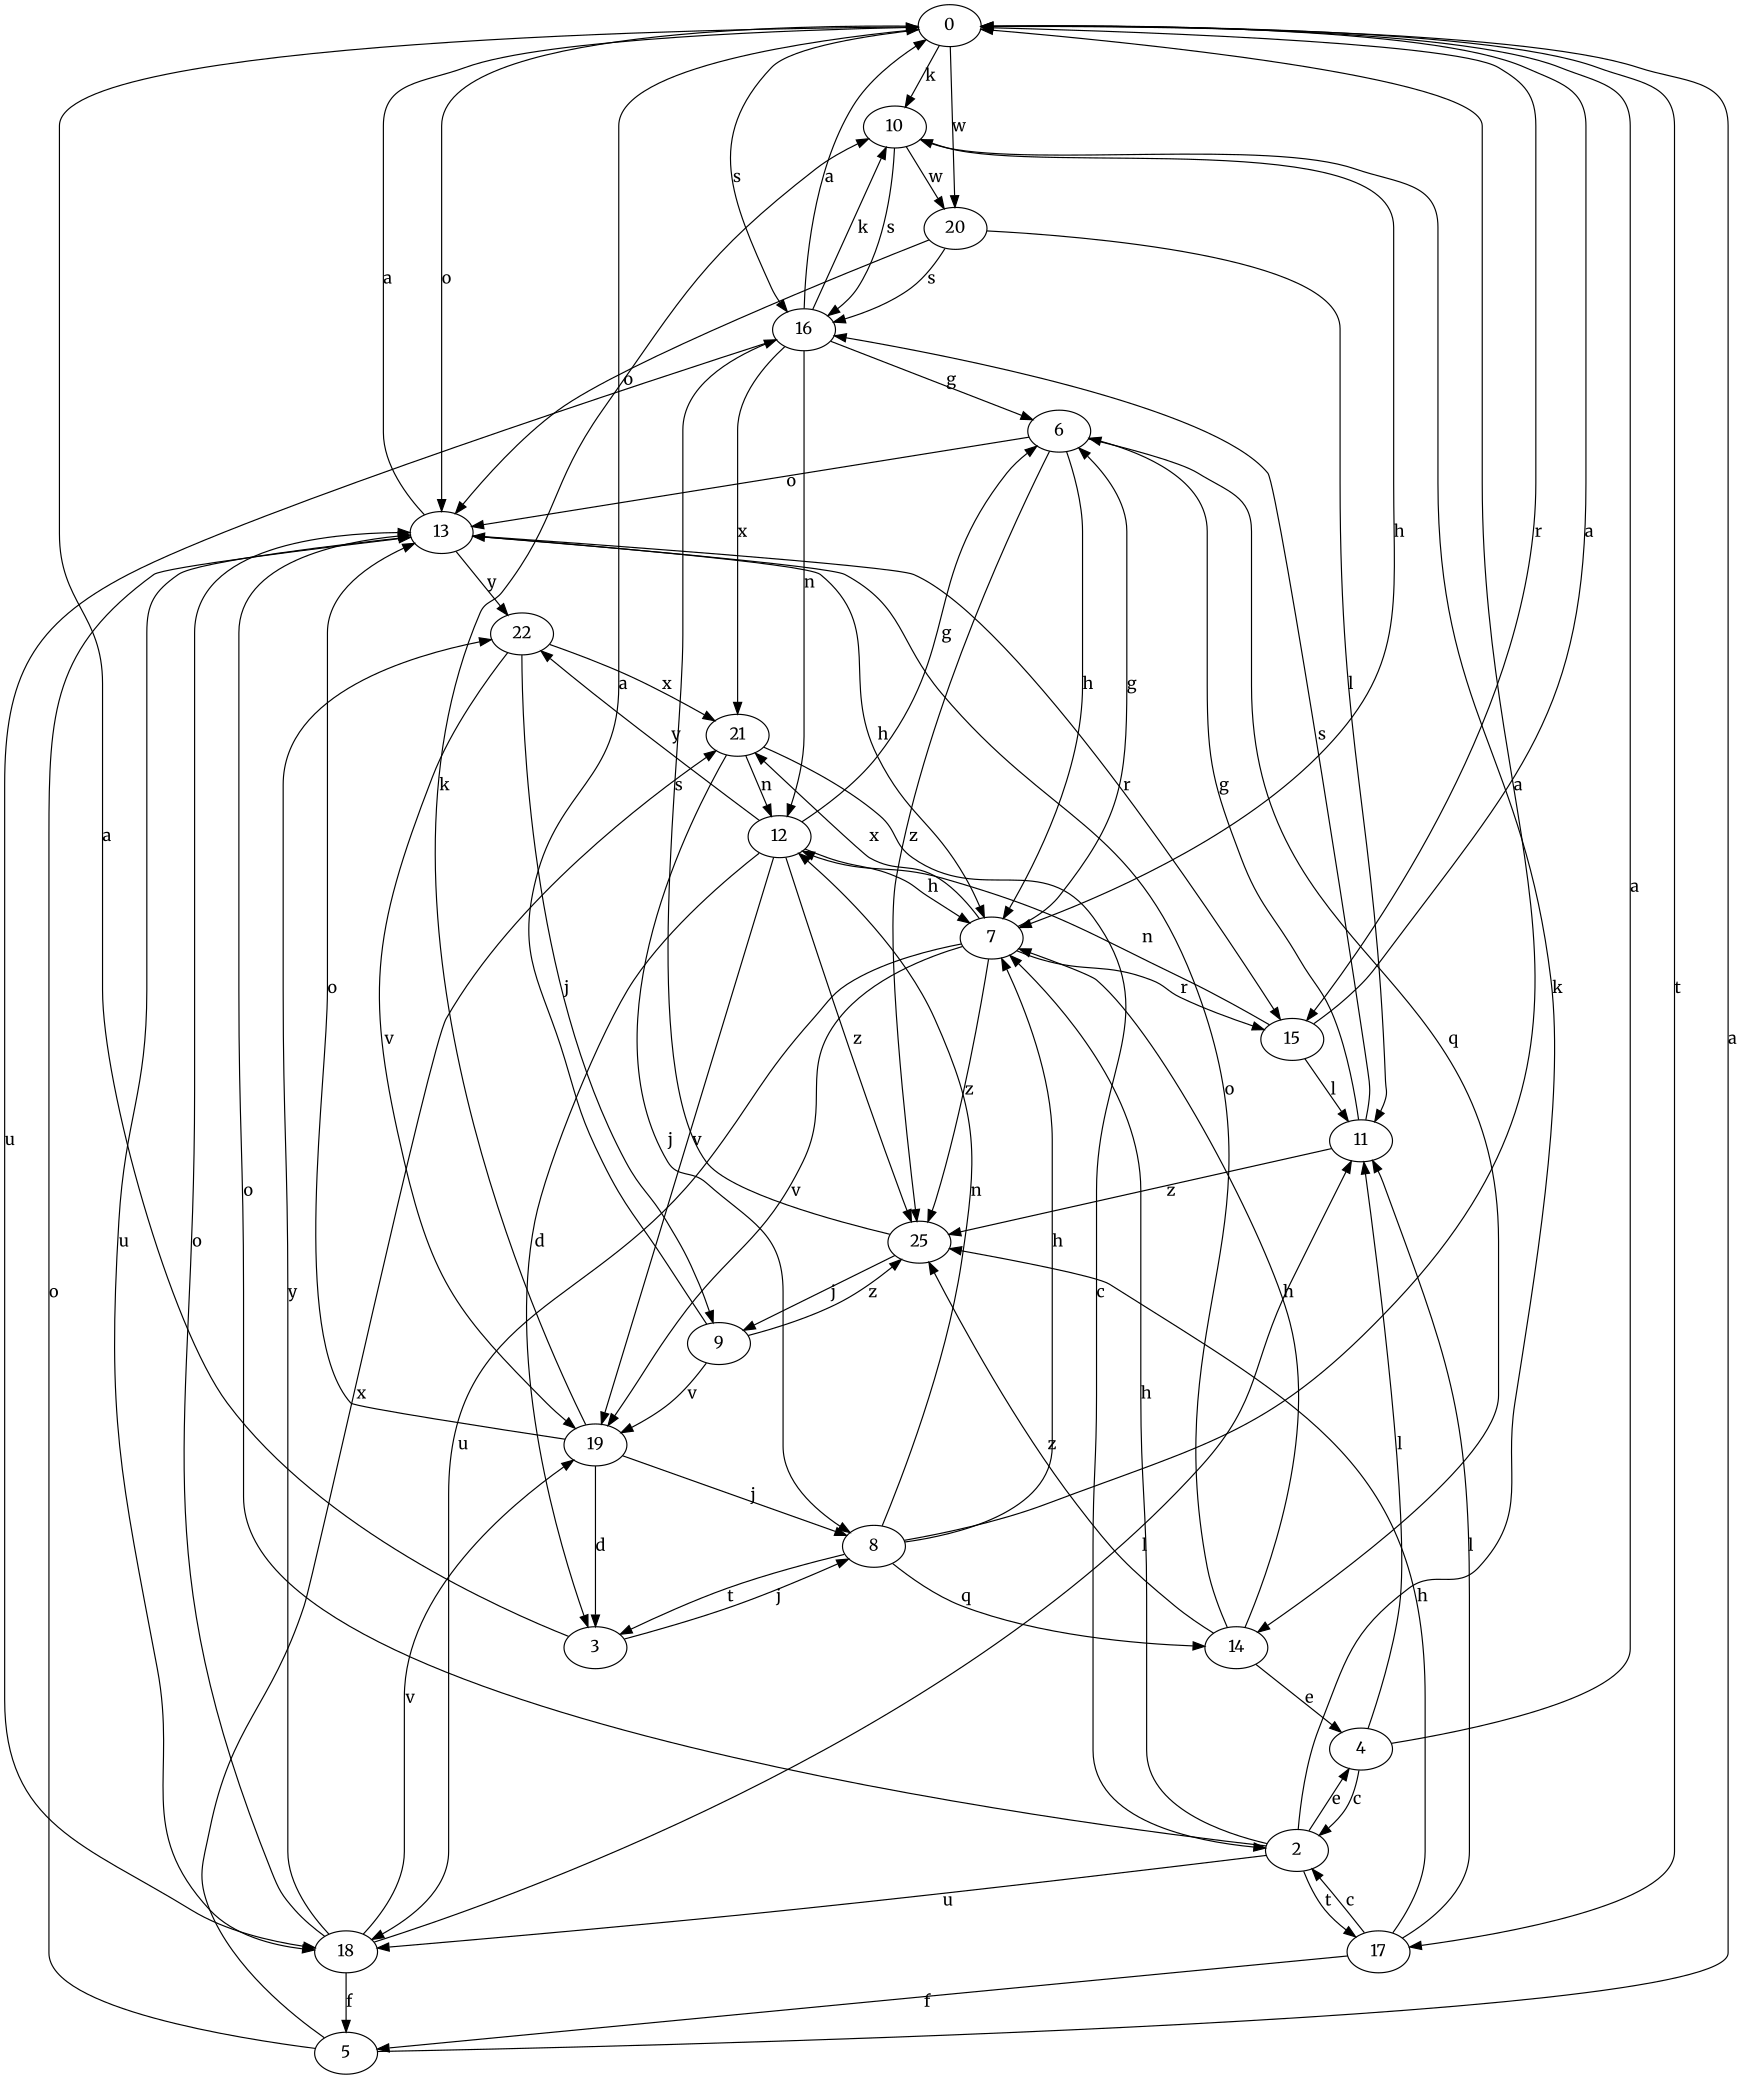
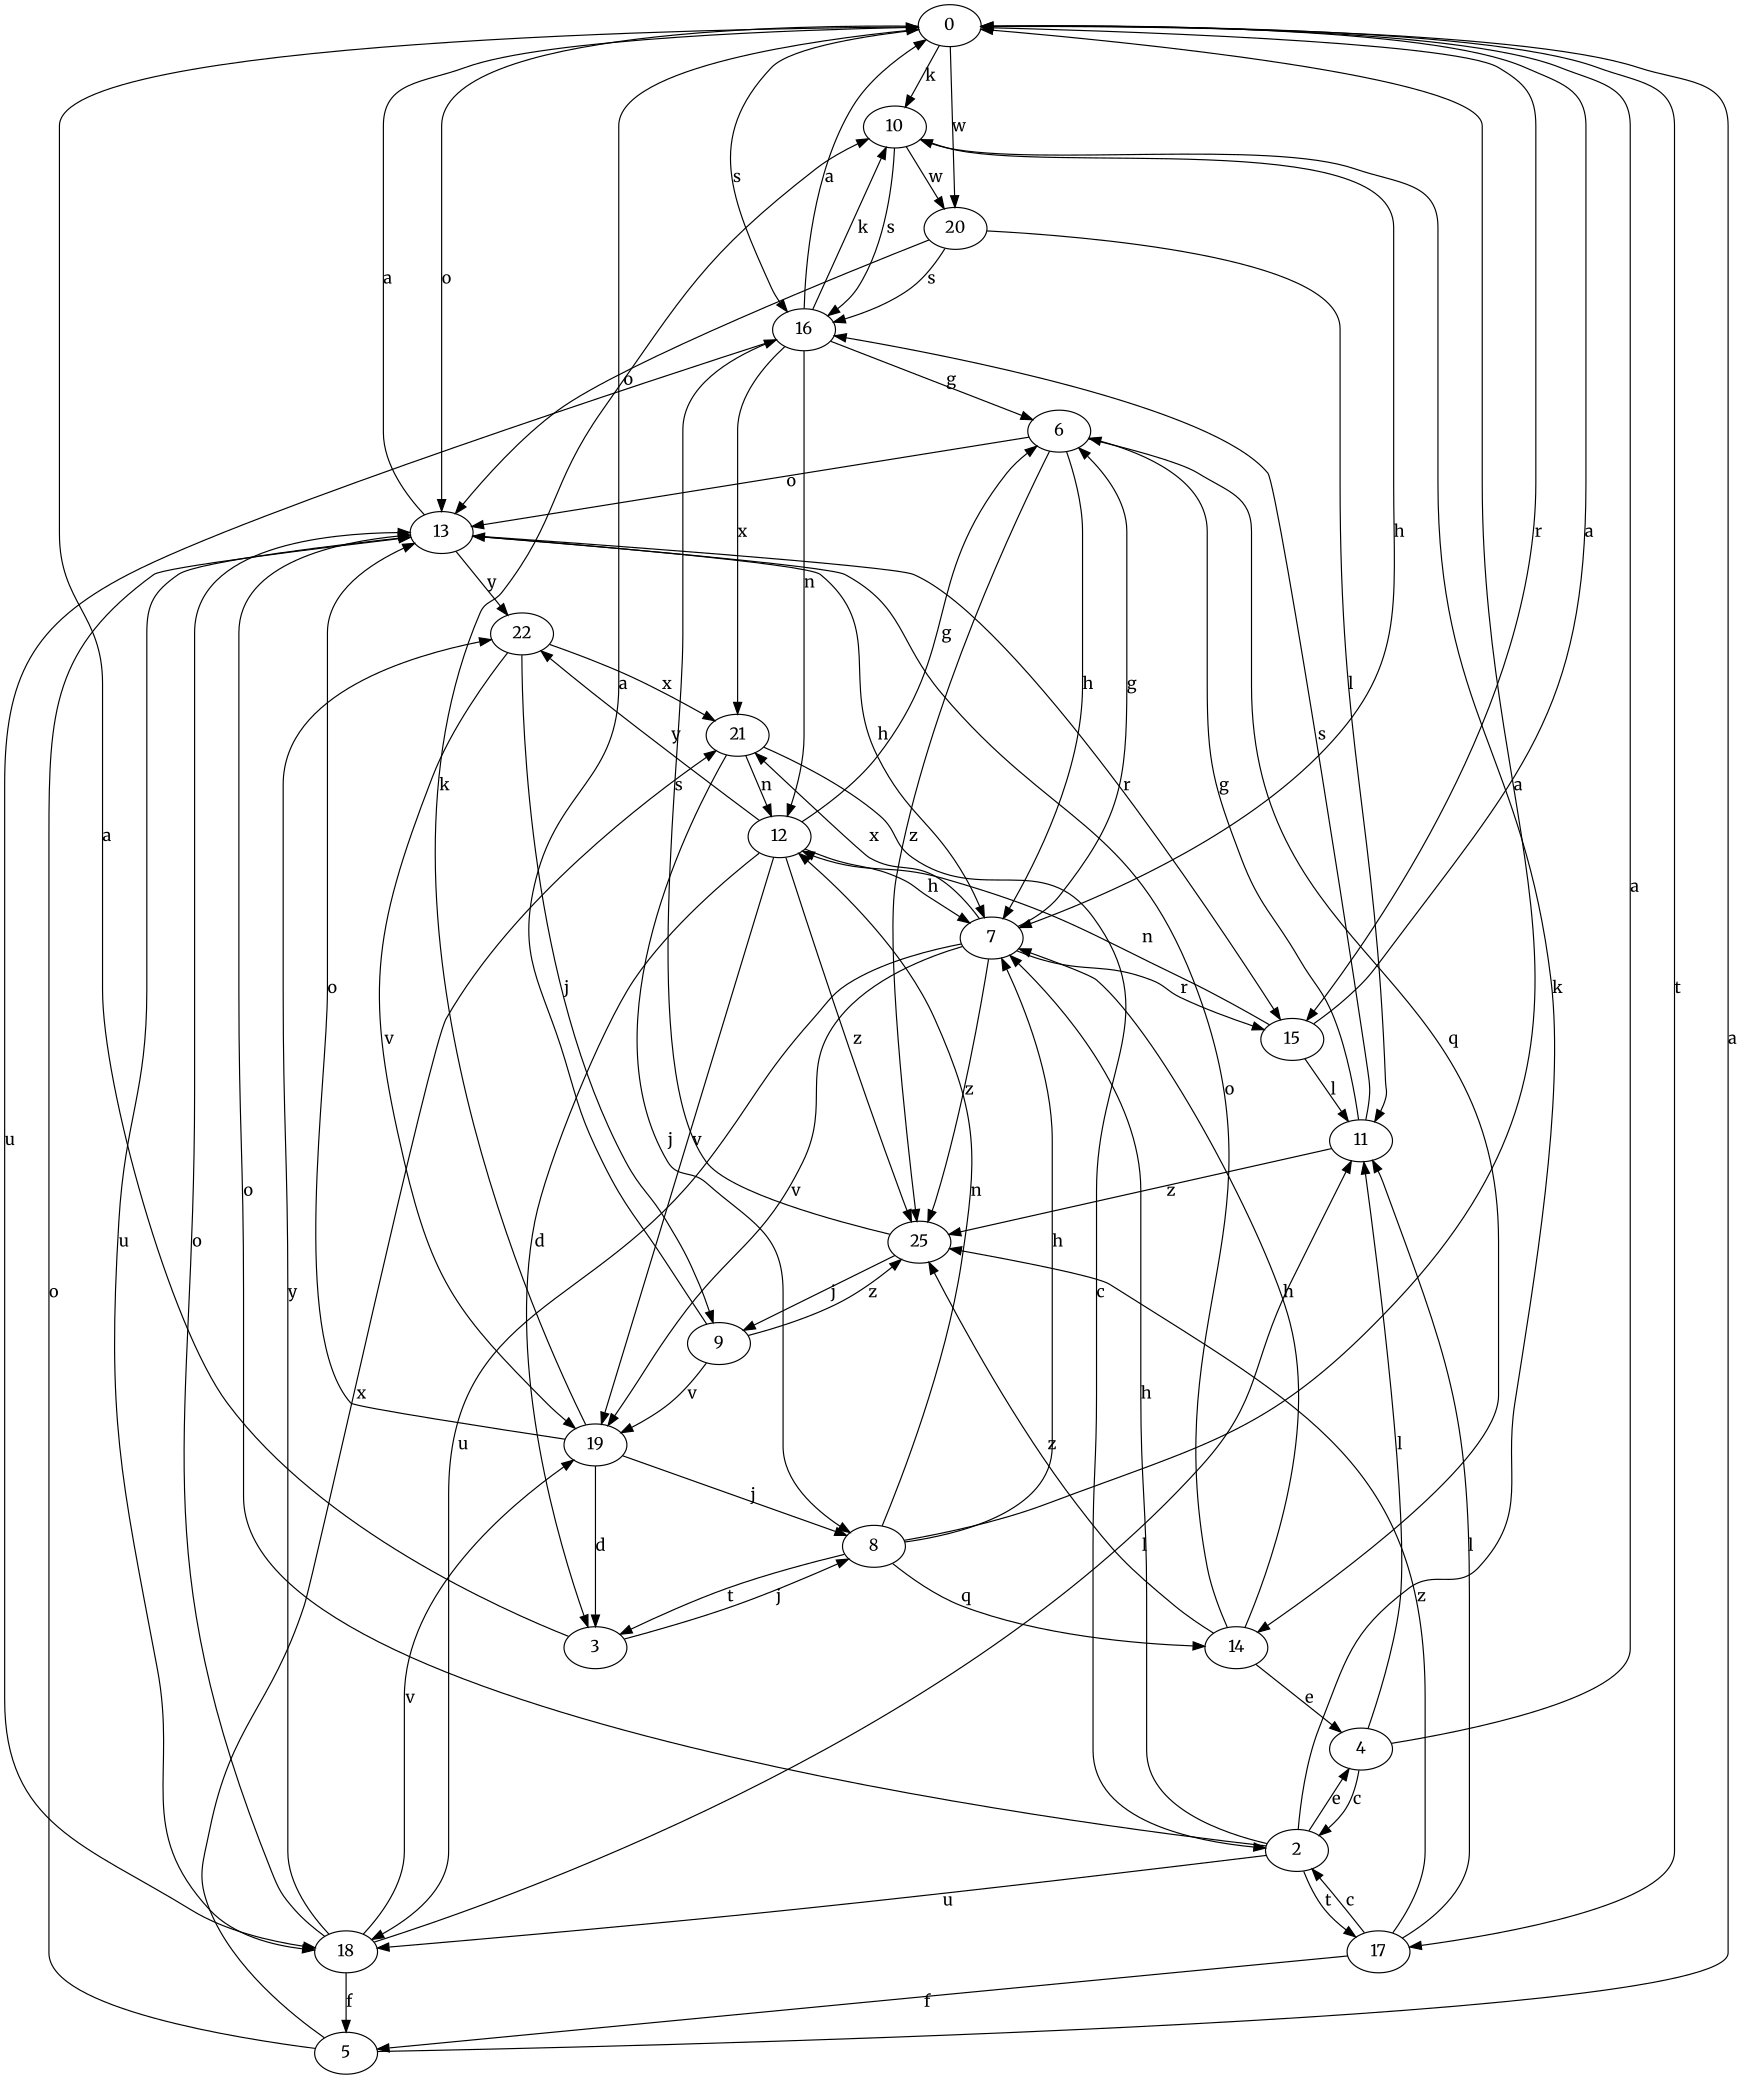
edge "17" -> "25": label "h" -> "z"
